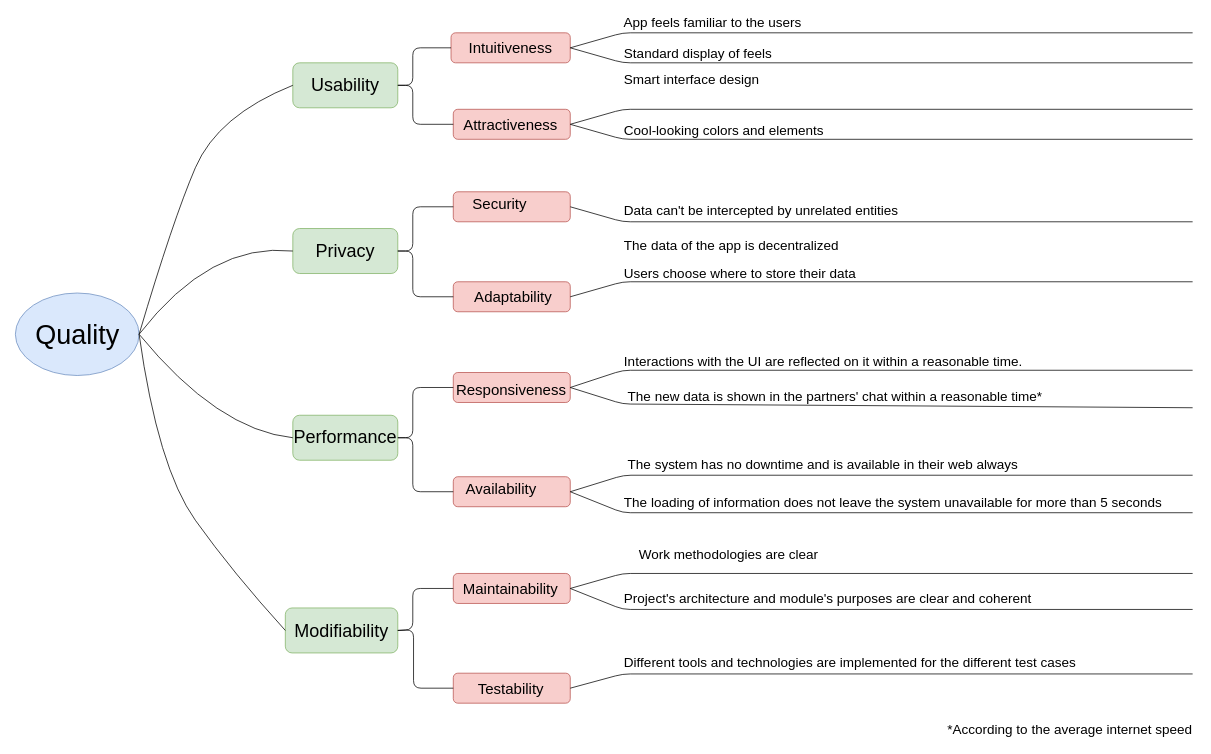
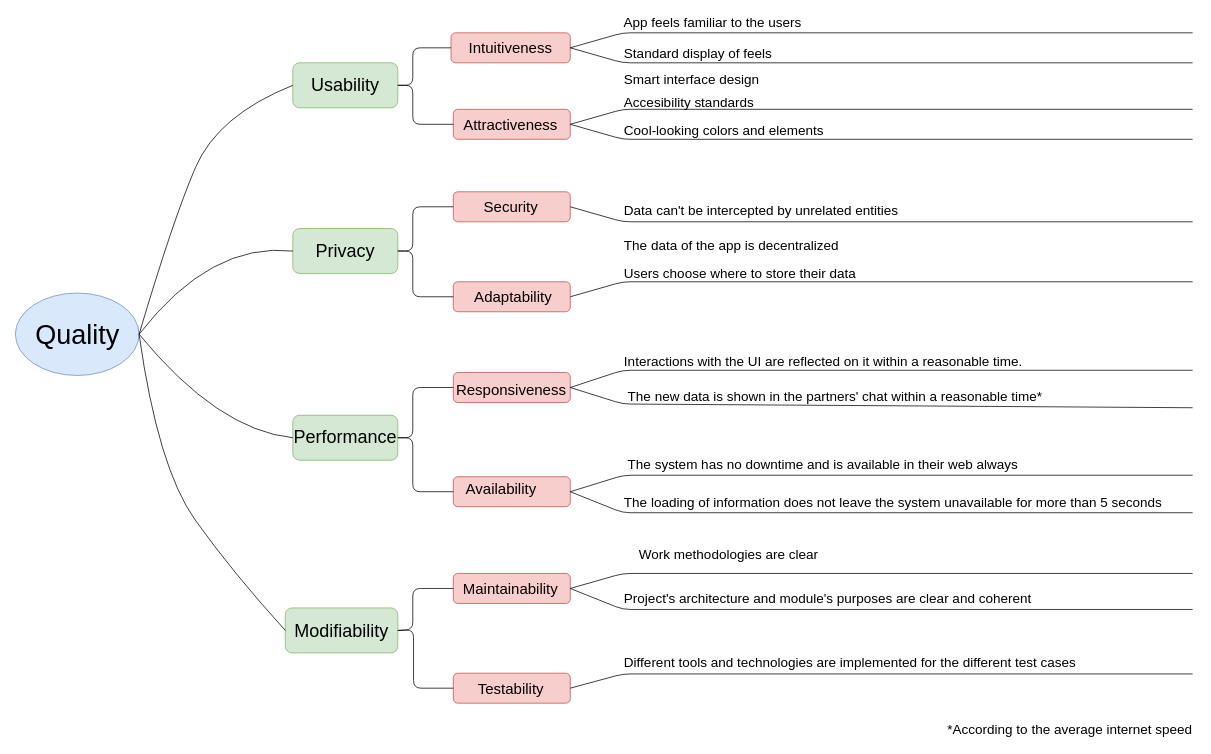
node "Accesibility standards": added
node "Security": moved (500, 203) -> (511, 207)
